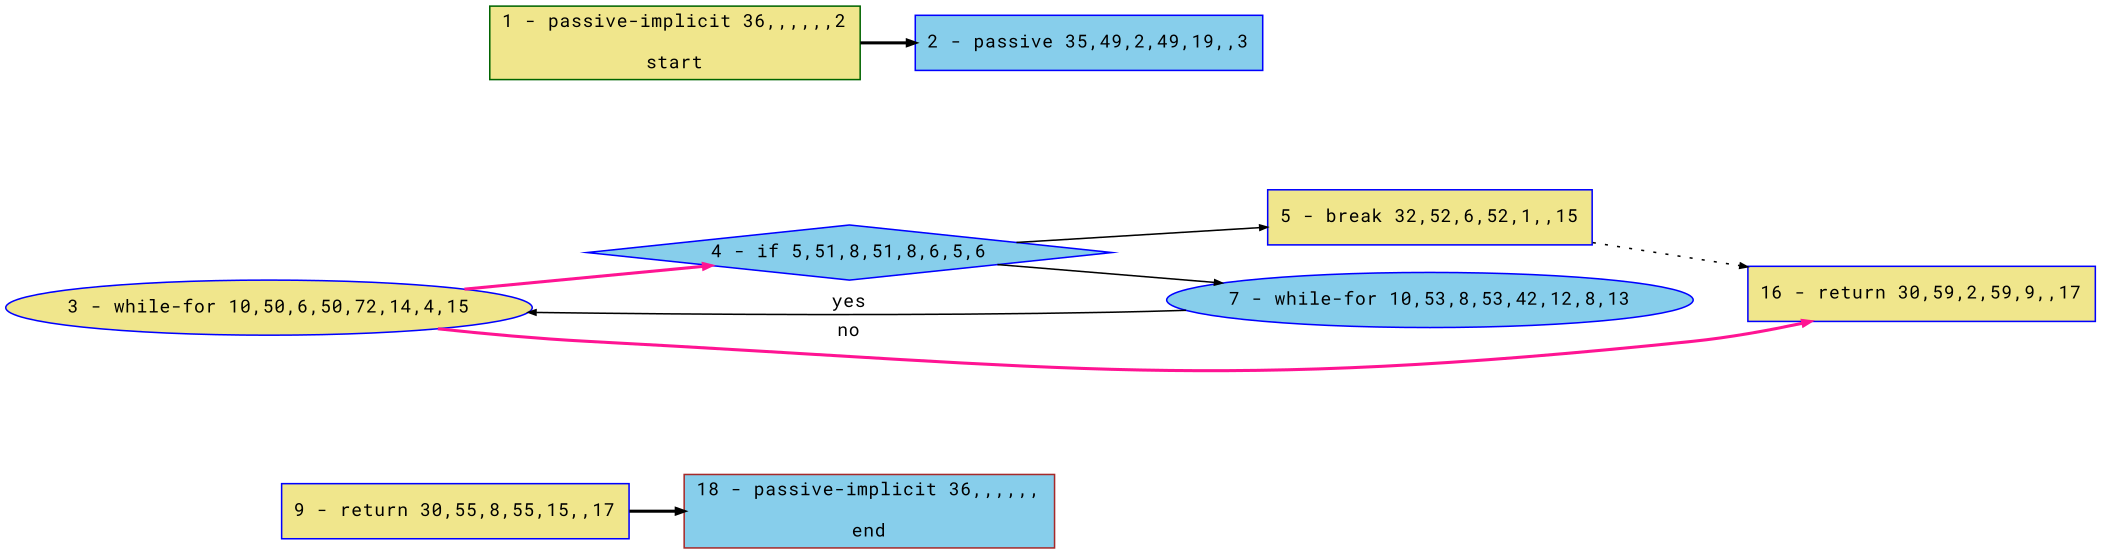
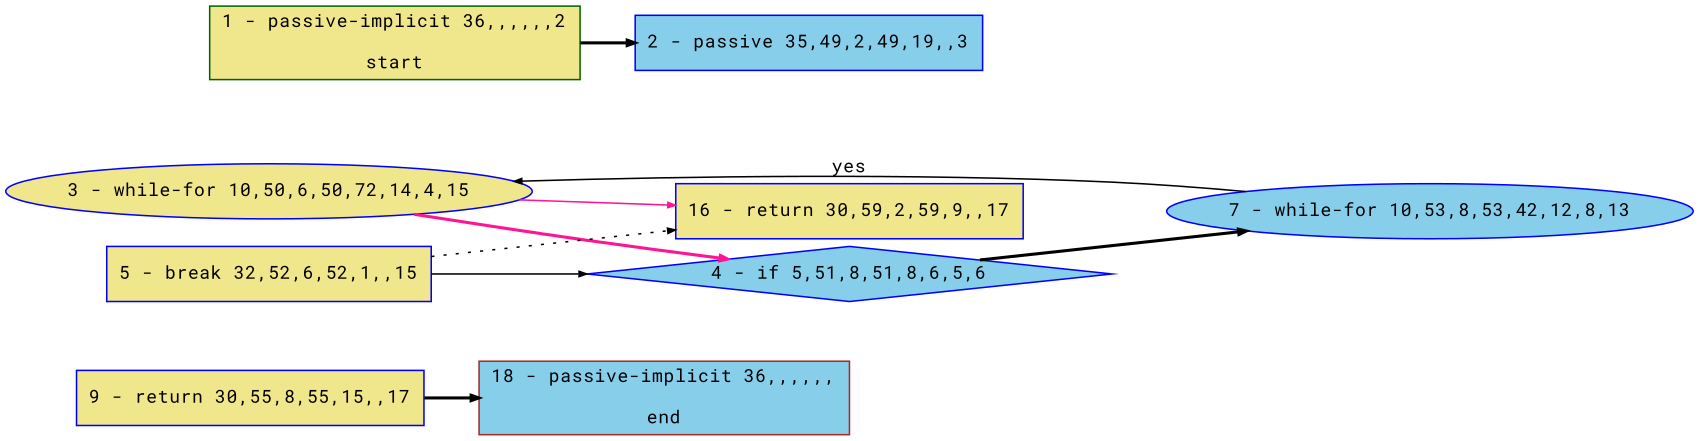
edge "4 - if 5,51,8,51,8,6,5,6" -> "5 - break 32,52,6,52,1,,15": reversed
edge "4 - if 5,51,8,51,8,6,5,6" -> "7 - while-for 10,53,8,53,42,12,8,13": style solid -> bold
edge "3 - while-for 10,50,6,50,72,14,4,15" -> "16 - return 30,59,2,59,9,,17": style bold -> solid
